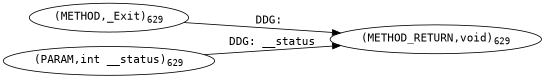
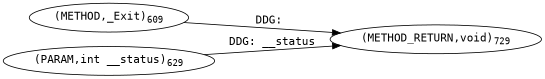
node "(METHOD,_Exit)": text "629" -> "609"
node "(METHOD_RETURN,void)": text "629" -> "729"
